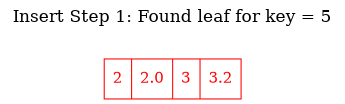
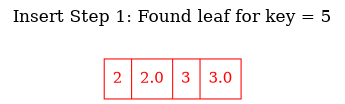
node "2": text "3.2" -> "3.0"
